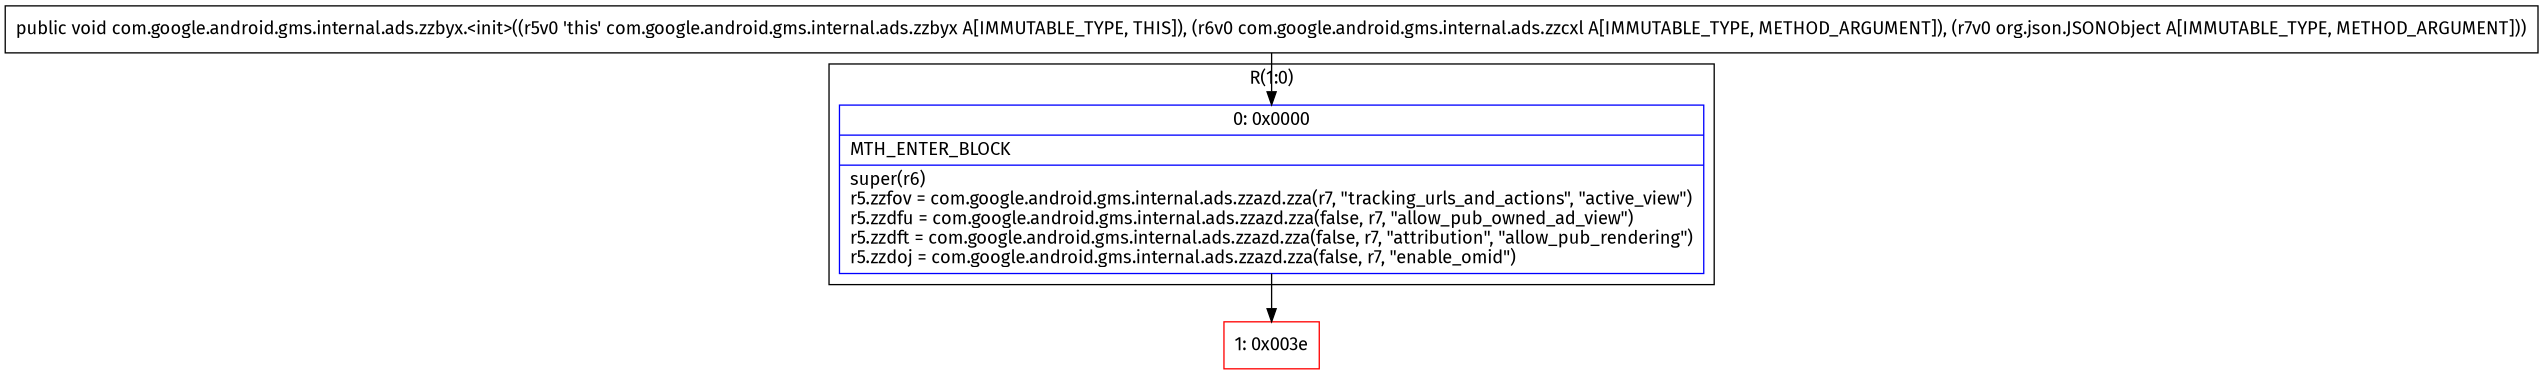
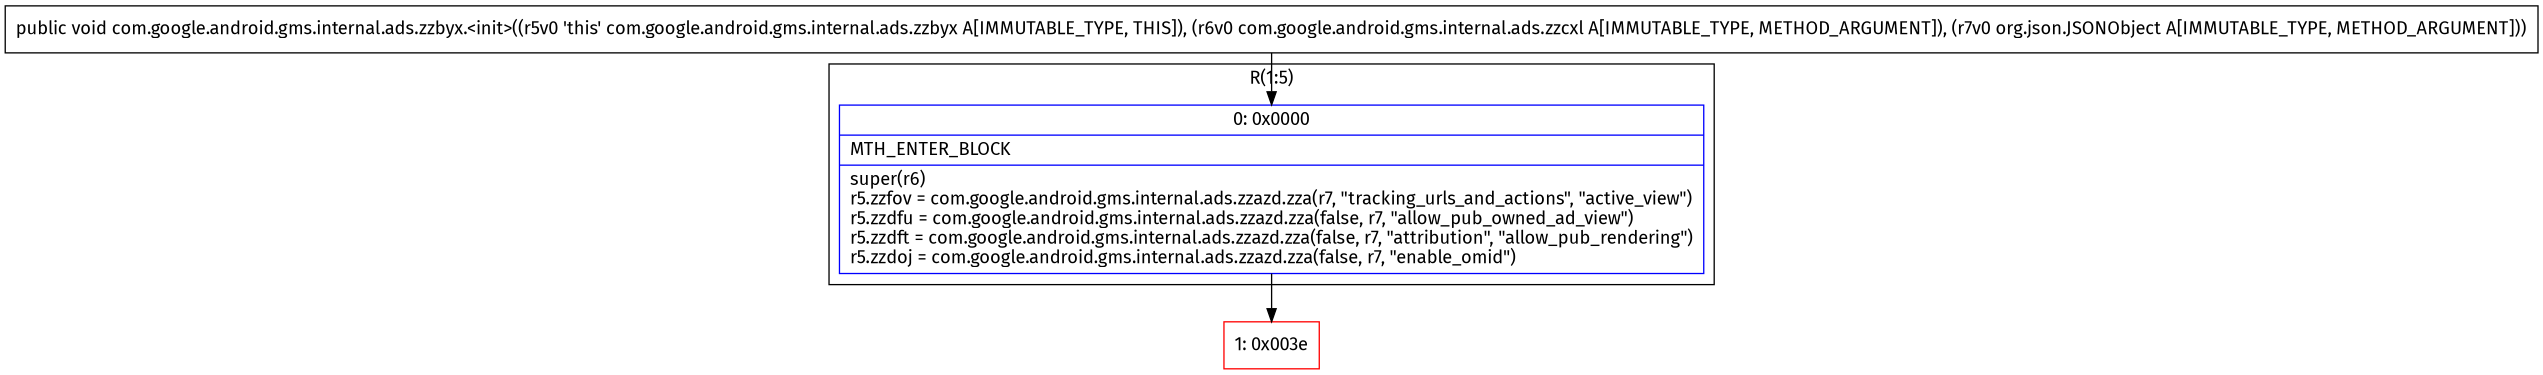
cluster "R(1:0)": label "R(1:0)" -> "R(1:5)"
